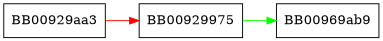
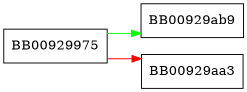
edge "BB00929aa3" -> "BB00929975": reversed
node "BB00969ab9": label "BB00969ab9" -> "BB00929ab9"
